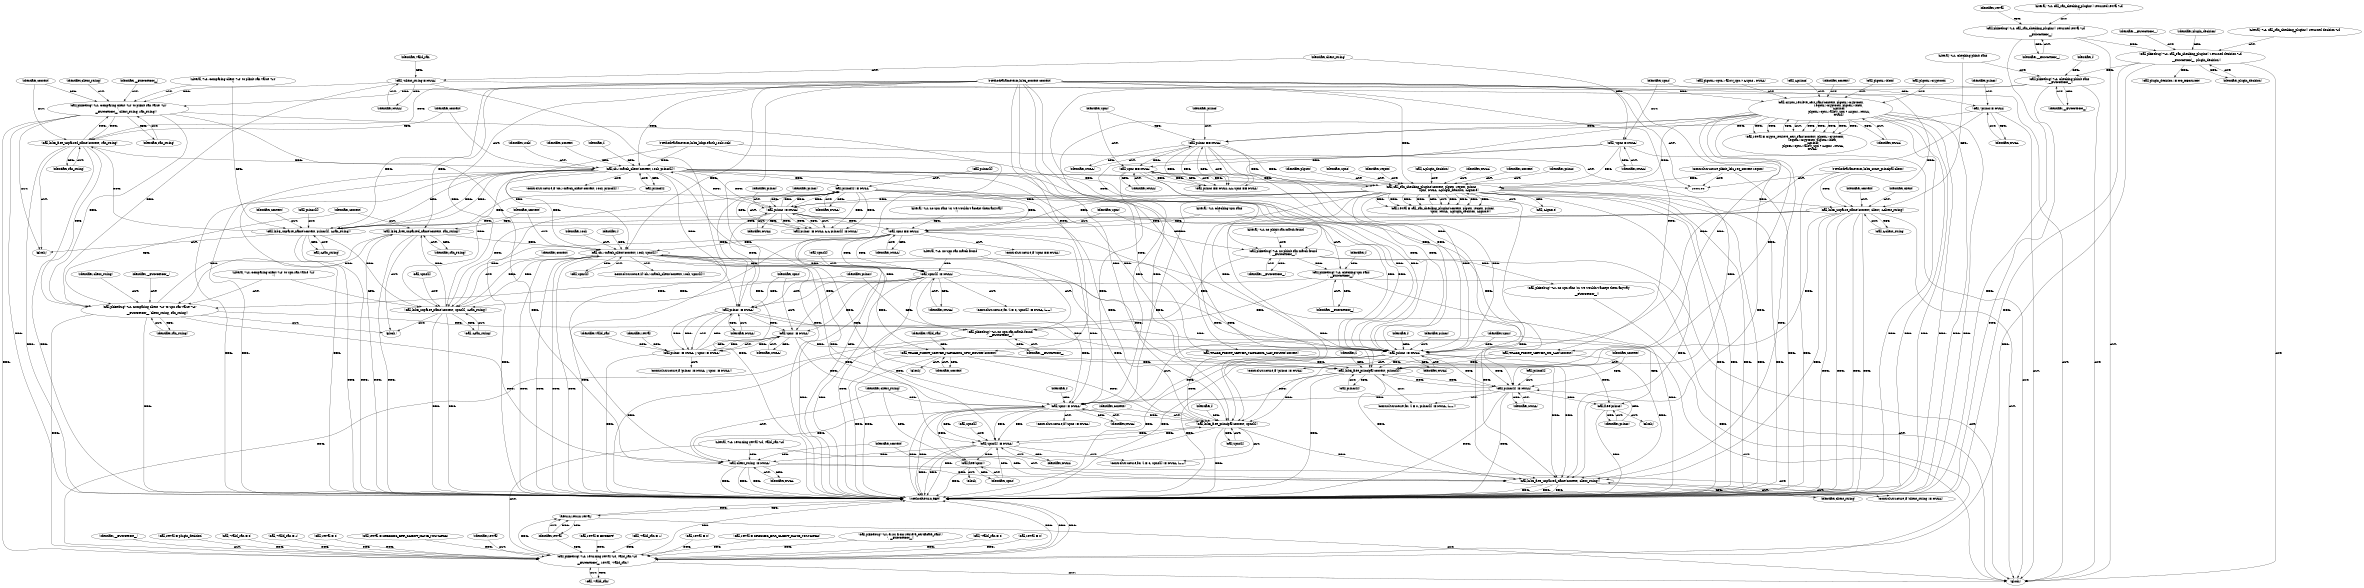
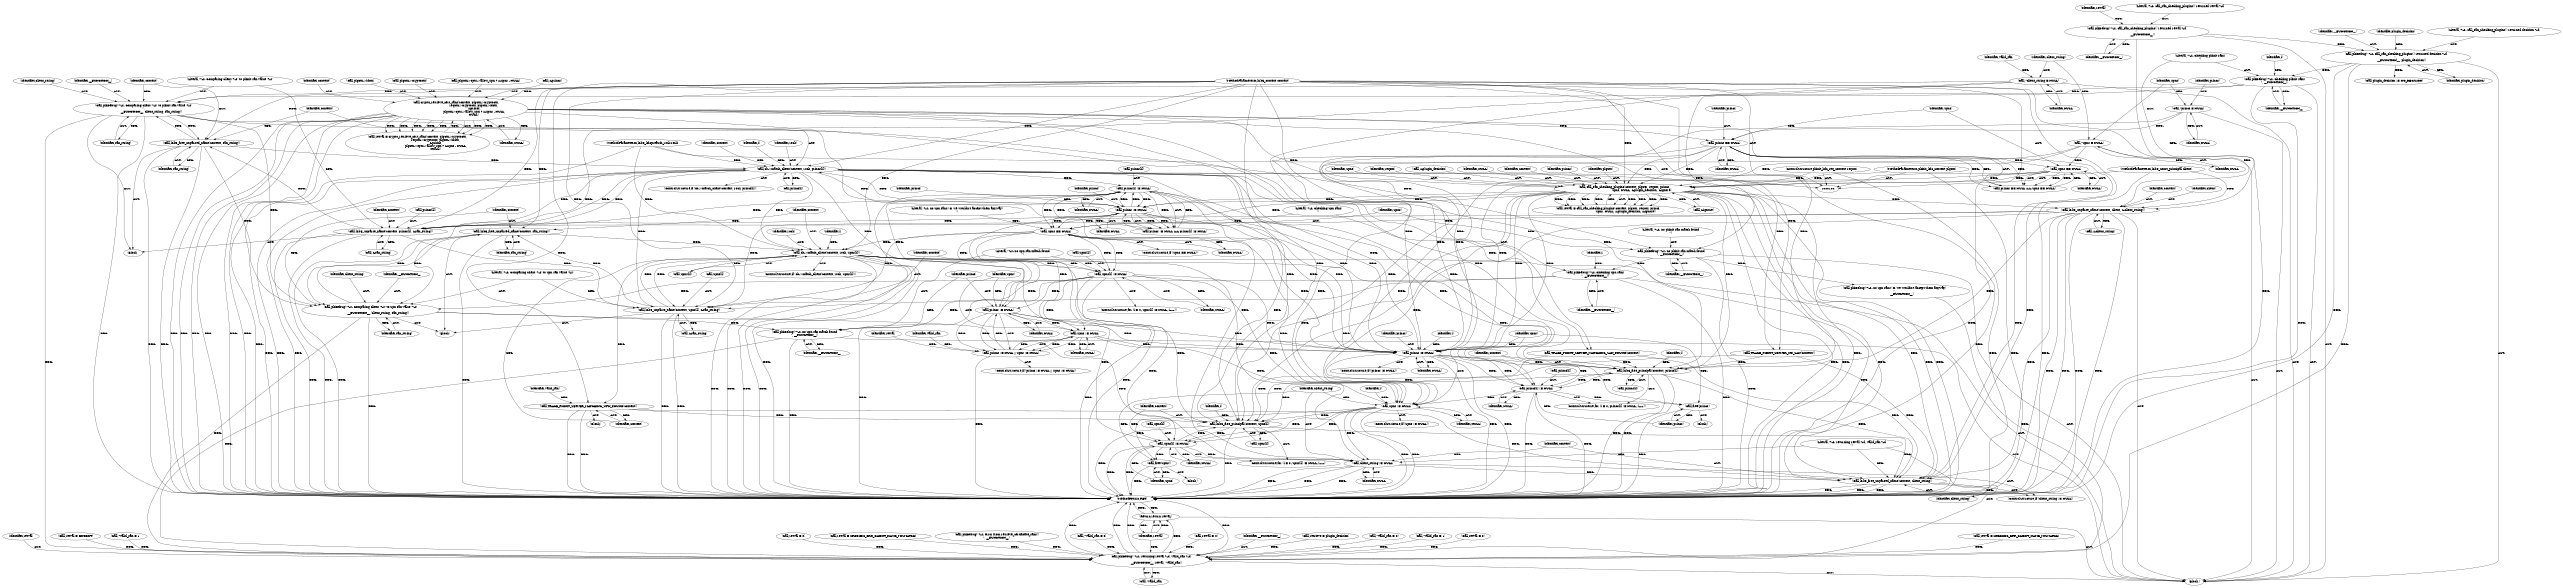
node "(MethodParameterIn,pkinit_kdc_context plgctx)": added
edge "(Call,krb5_unparse_name(context, princs[i], &san_string))" -> "(Call,cb->match_client(context, rock, princs[i]))": label "CFG: " -> "DDG: "
edge "(MethodParameterIn,krb5_kdcpreauth_rock rock)" -> "(MethodReturn,RET)": label "CFG: " -> "DDG: "
edge "(Call,TRACE_PKINIT_SERVER_MATCHING_UPN_FOUND(context))" -> "(Call,krb5_free_principal(context, princs[i]))": removed, label "DDG:"
node "(Call,retval = plugin_decision)": label "(Call,retval = plugin_decision)" -> "(Call,retrieve = plugin_decision)"
